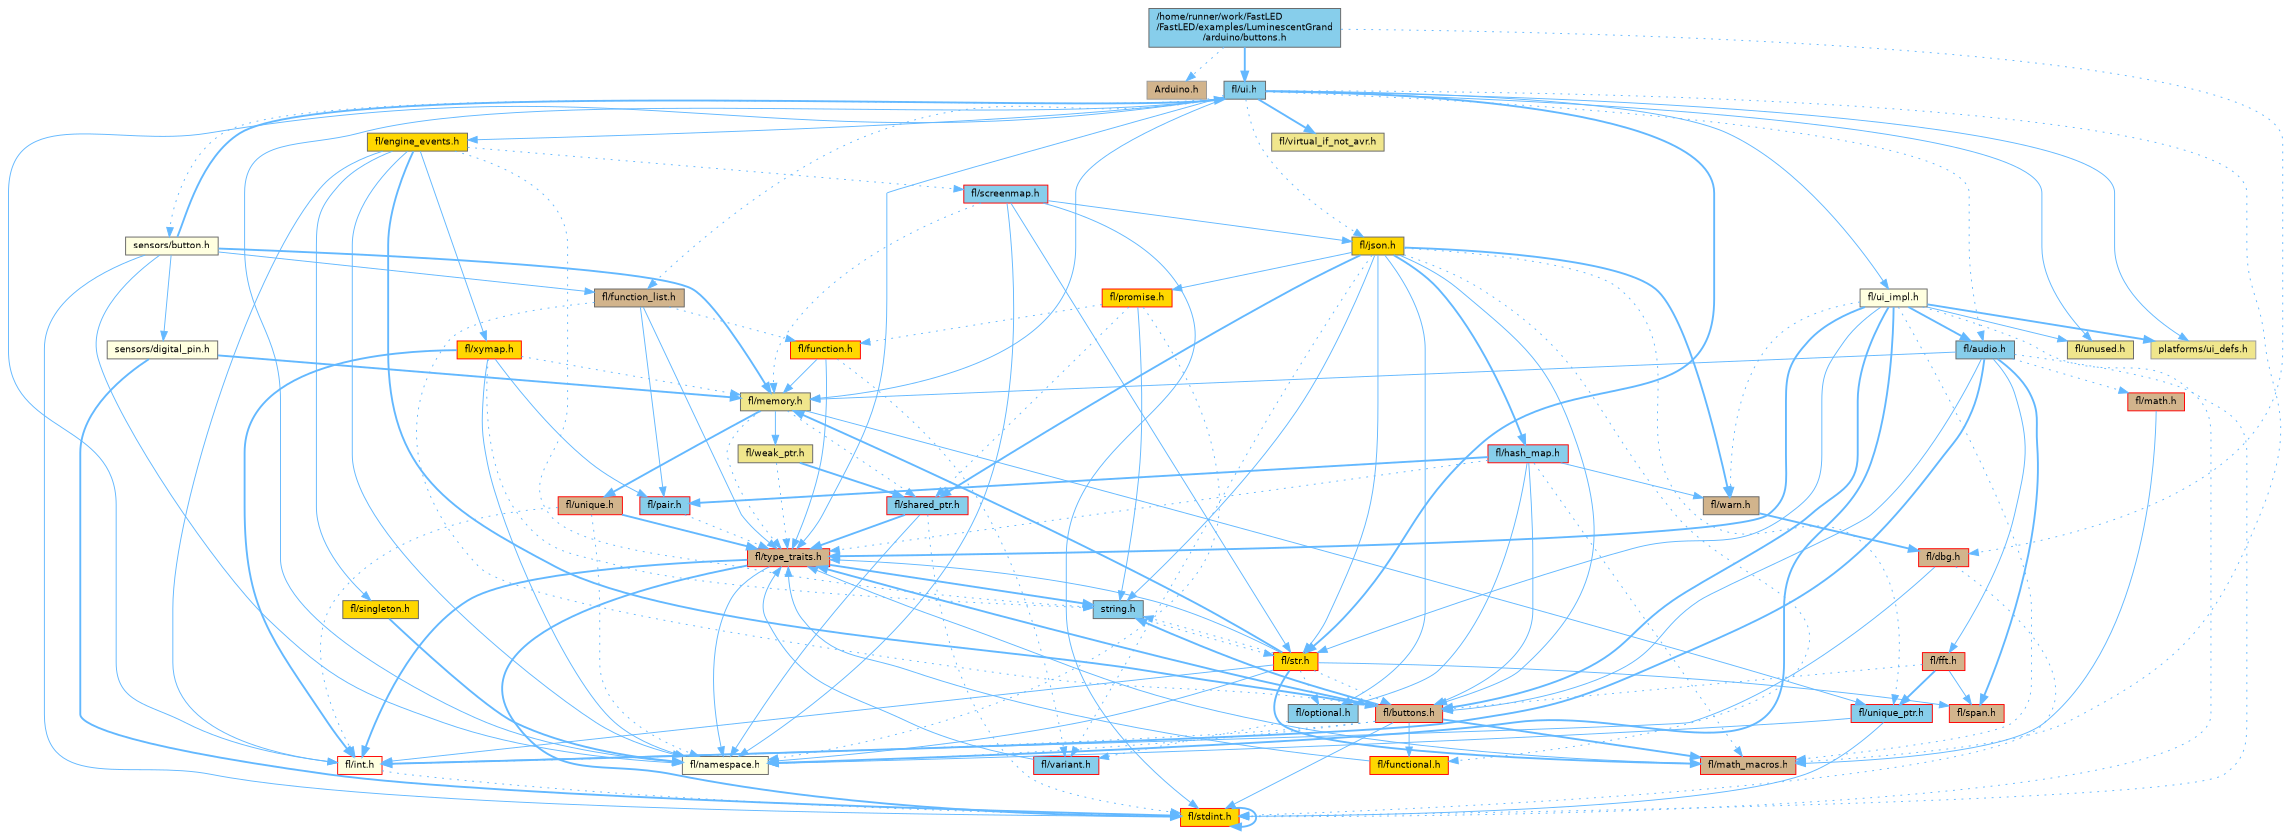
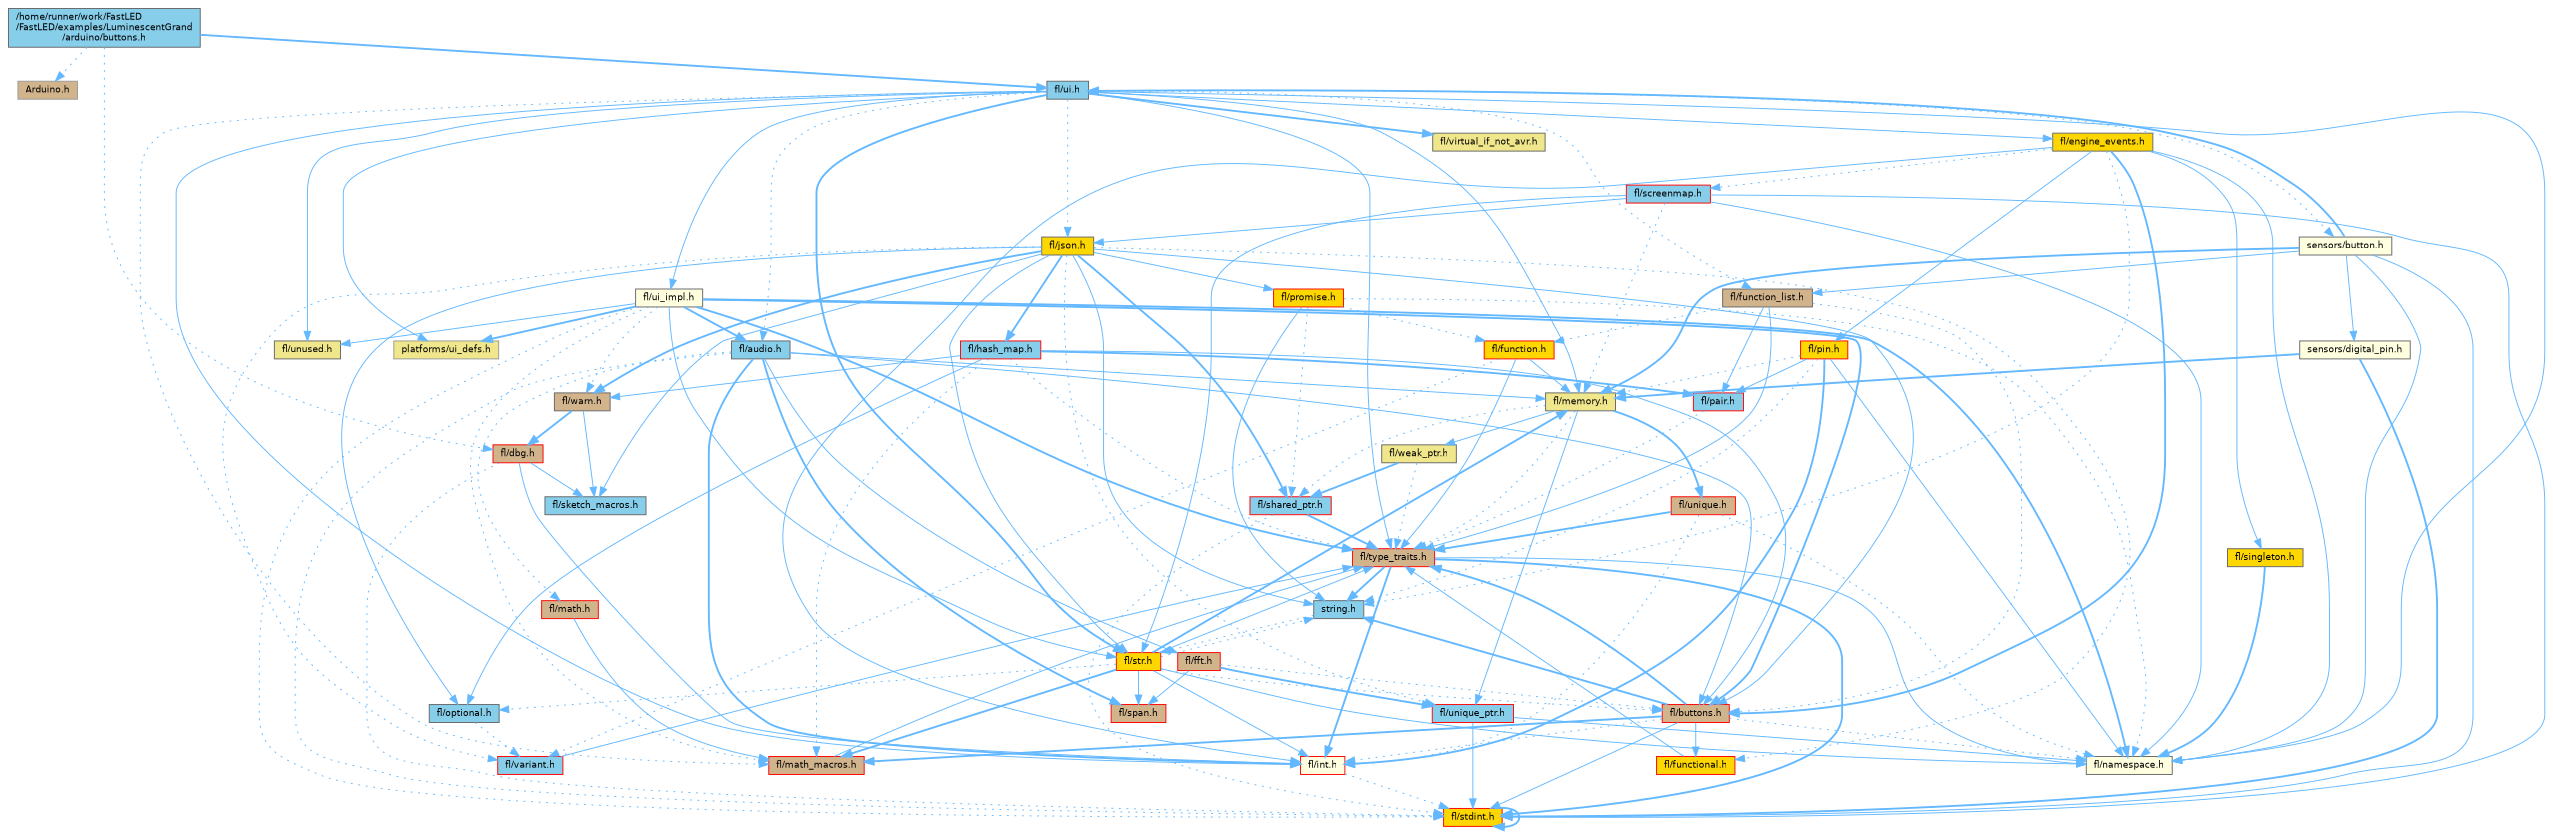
node "fl/xymap.h": label "fl/xymap.h" -> "fl/pin.h"
node "fl/sketch_macros.h": added
edge "fl/shared_ptr.h" -> "fl/namespace.h": removed
